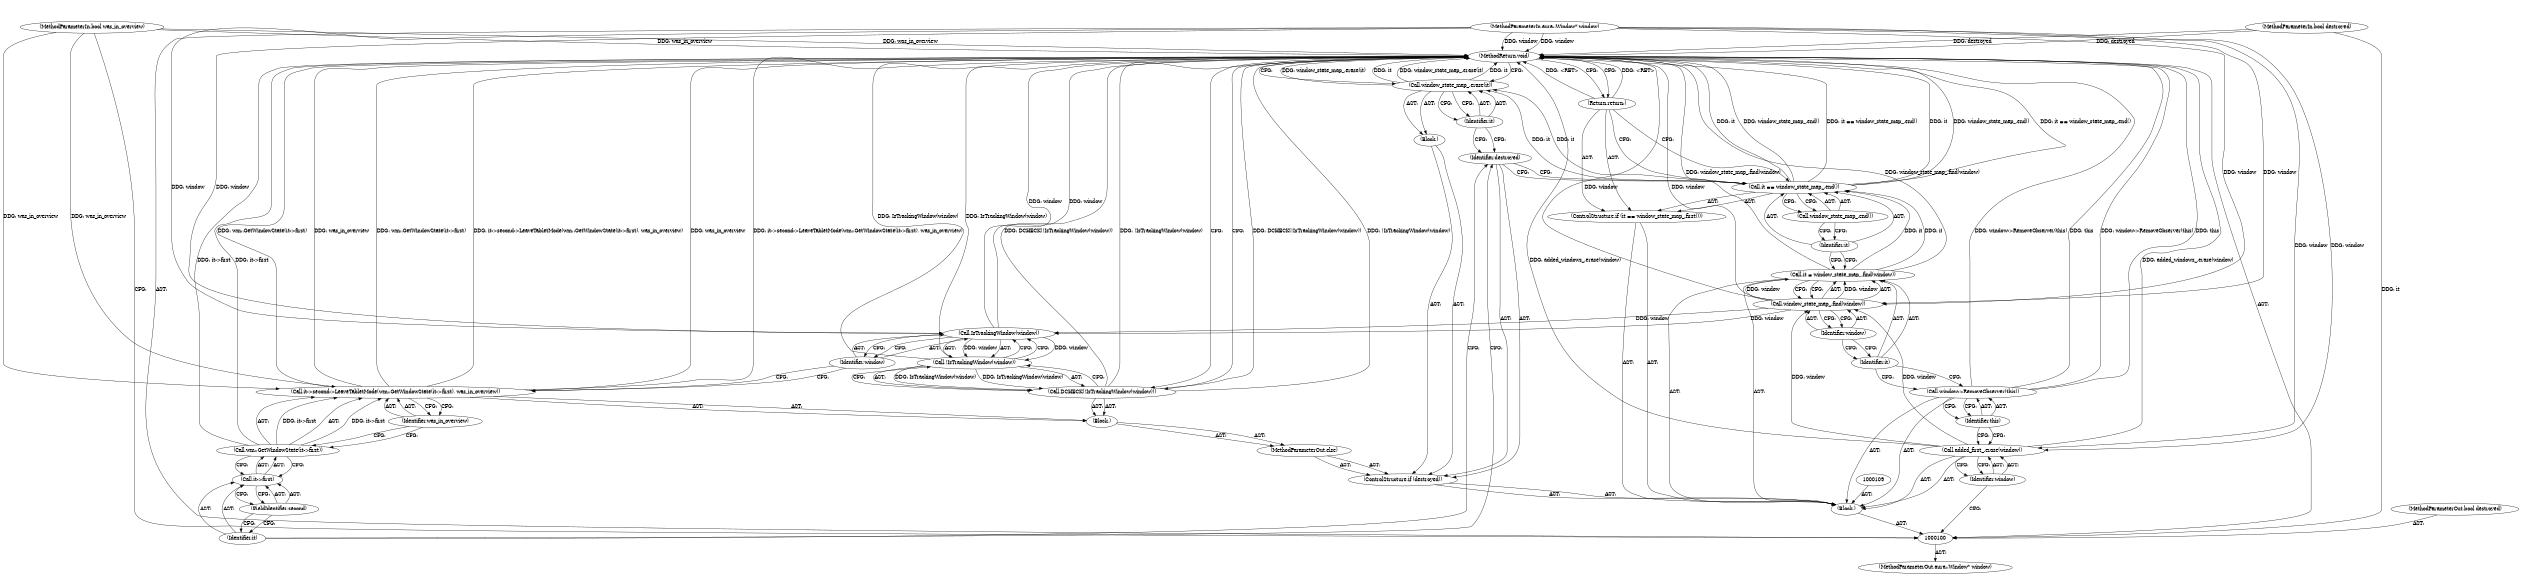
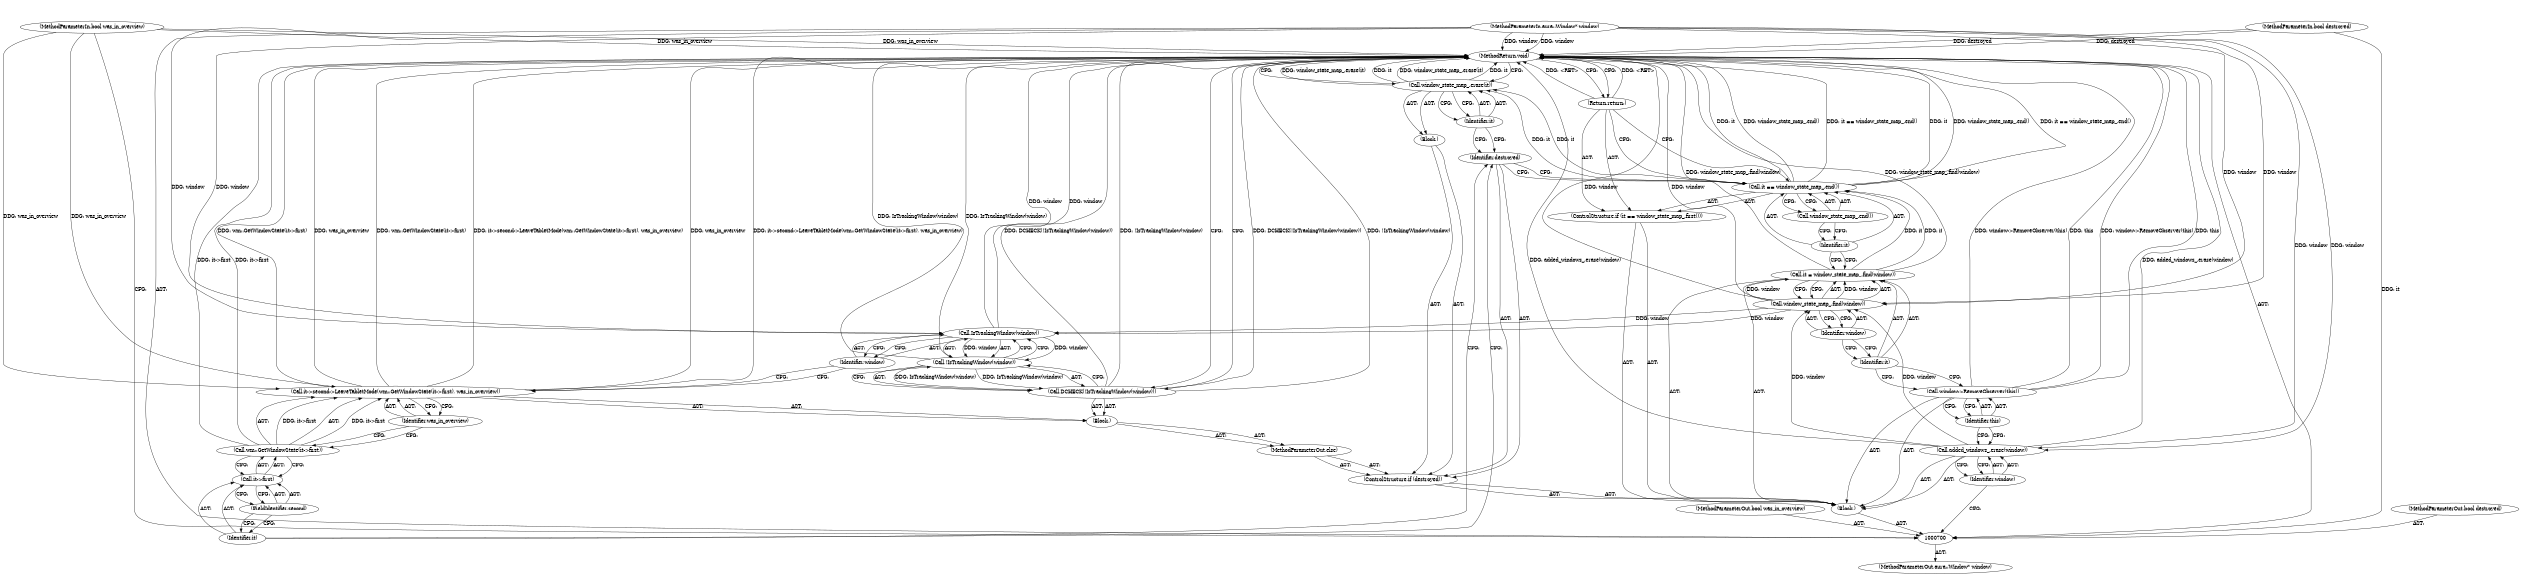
node "(Call,added_first_.erase(window))": label "(Call,added_first_.erase(window))" -> "(Call,added_windows_.erase(window))"
node "1000109": removed
node "(MethodParameterOut,bool was_in_overview)": added
node "1000100": label "1000100" -> "1000700"
